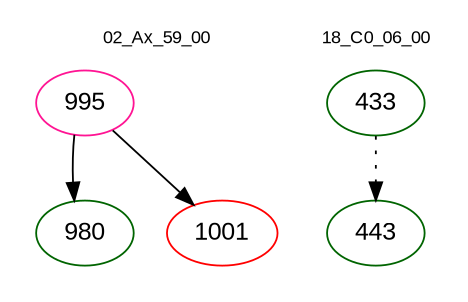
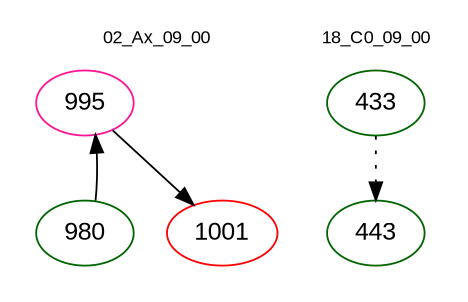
cluster "02_Ax_59_00": label "02_Ax_59_00" -> "02_Ax_09_00"
cluster "18_C0_06_00": label "18_C0_06_00" -> "18_C0_09_00"
edge "995" -> "980": reversed
